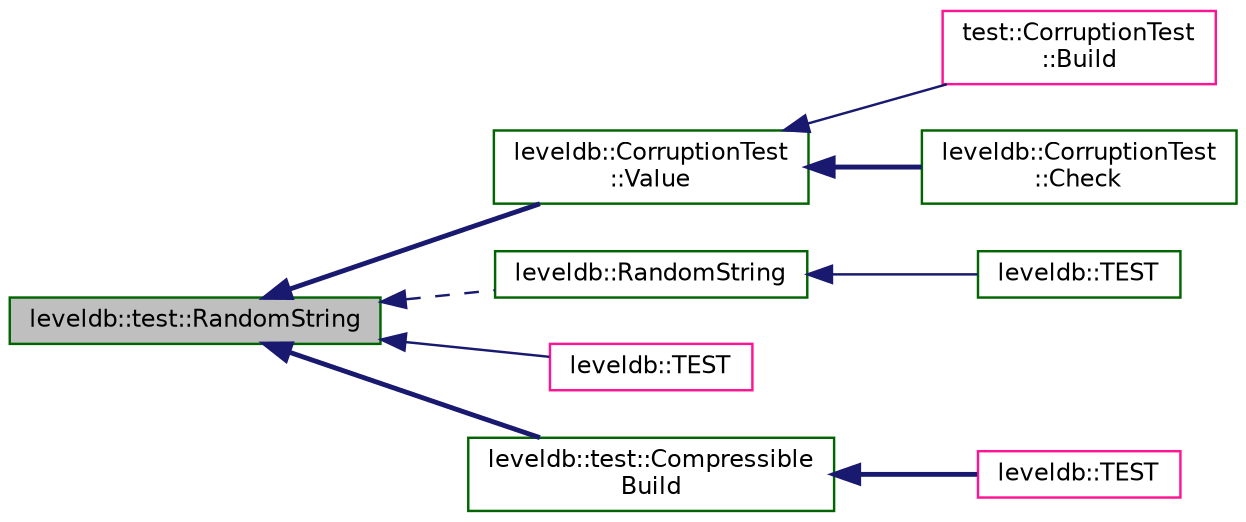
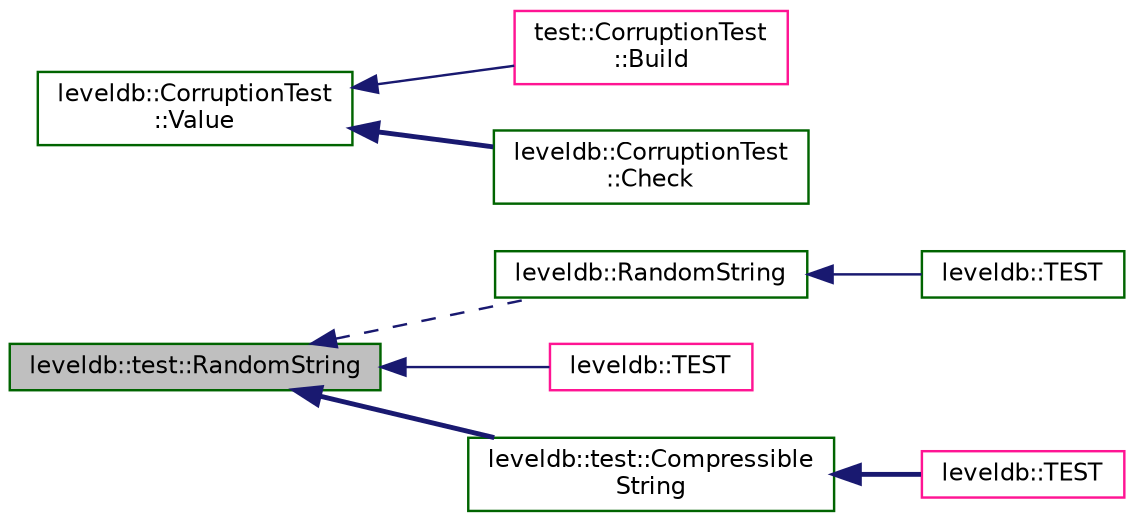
edge "leveldb::CorruptionTest ::Value" -> "leveldb::test::RandomString": removed
node "leveldb::test::Compressible Build": label "leveldb::test::Compressible Build" -> "leveldb::test::Compressible String"
